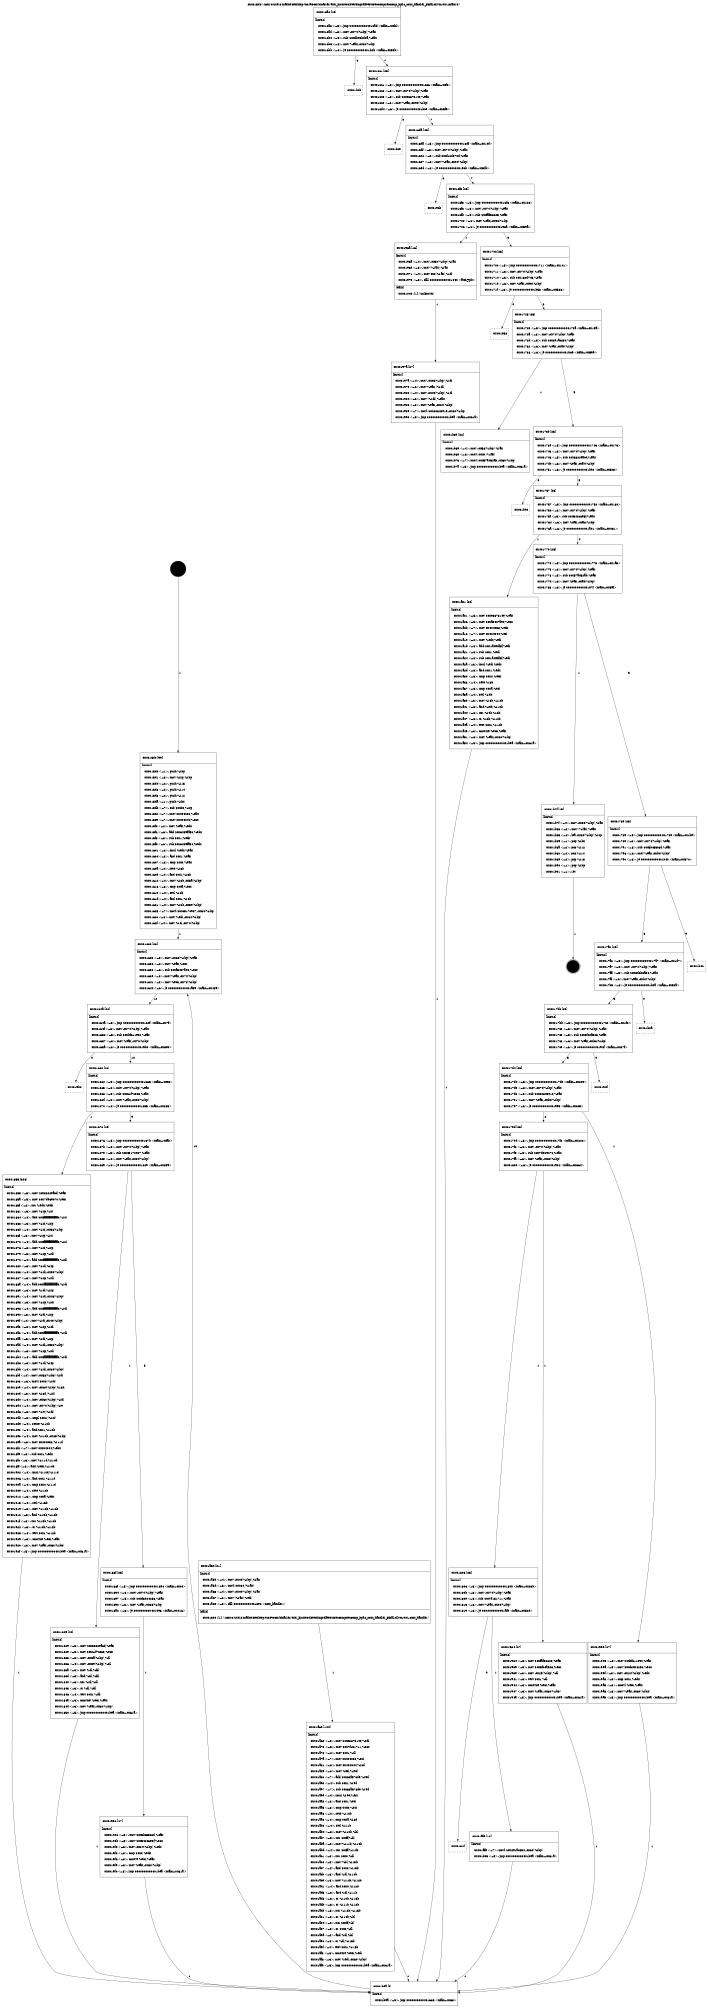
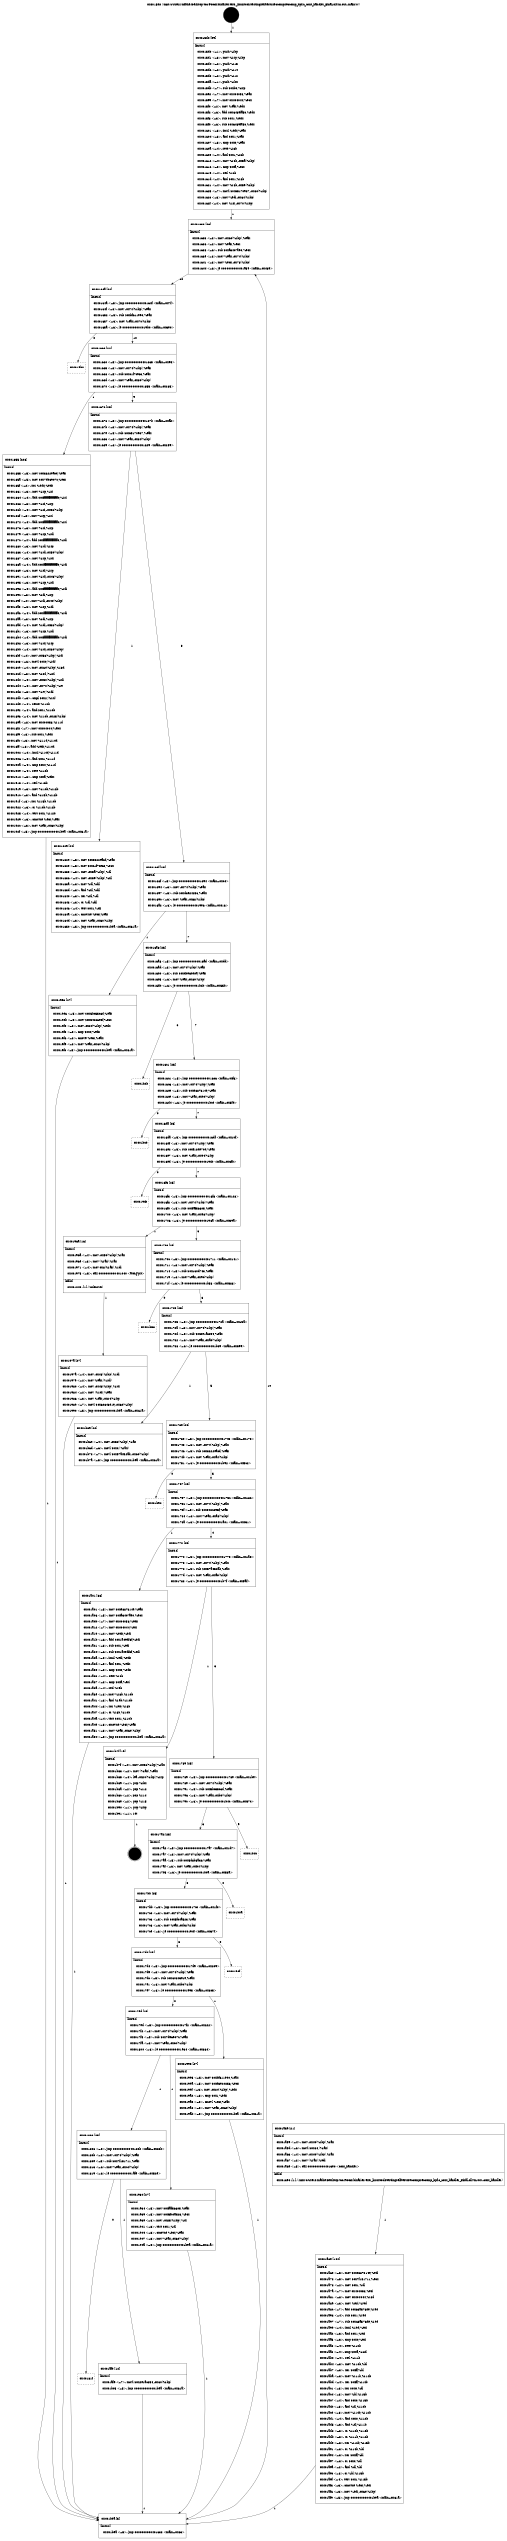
edge "0x40168f [25]" -> "0x4016a8 [25]": added, label "7"
edge "0x401829 [44]" -> "0x401bea [5]": removed, label "1"
